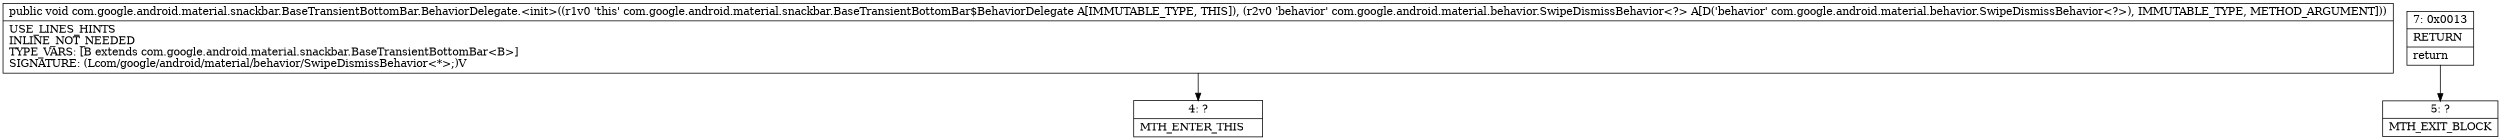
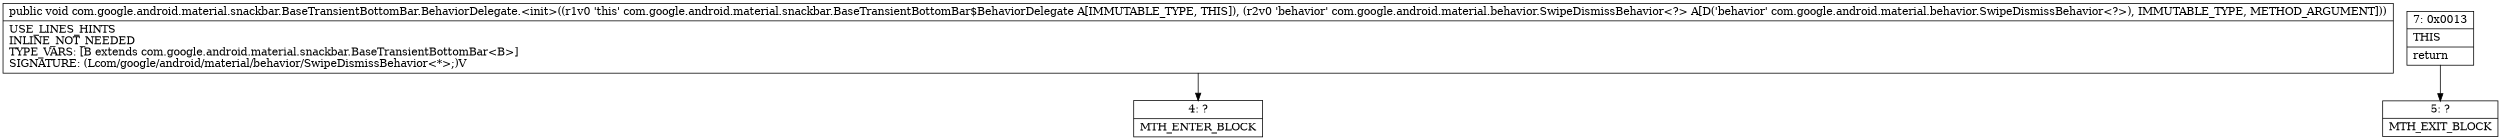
node "7: 0x0013": text "RETURN" -> "THIS"
node "4: ?": text "MTH_ENTER_THIS" -> "MTH_ENTER_BLOCK"
